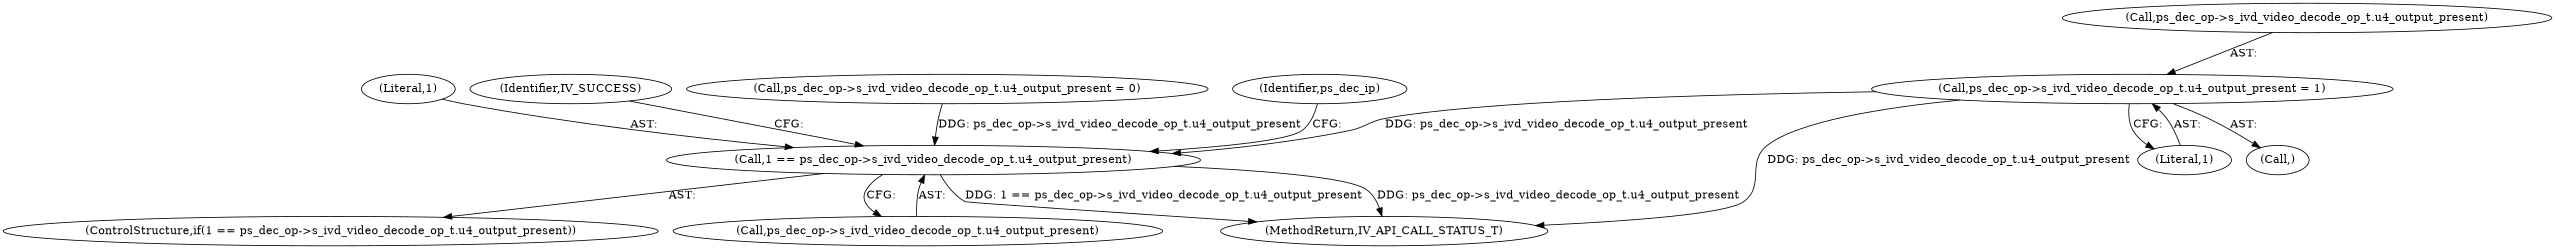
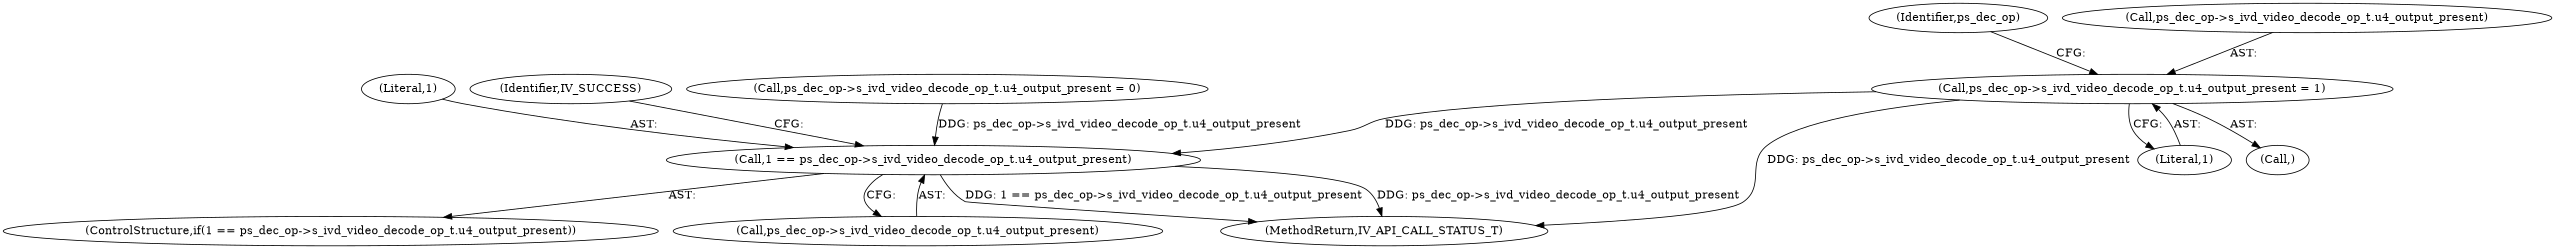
node "(Identifier,ps_dec_op)": added
node "(Identifier,ps_dec_ip)": removed
